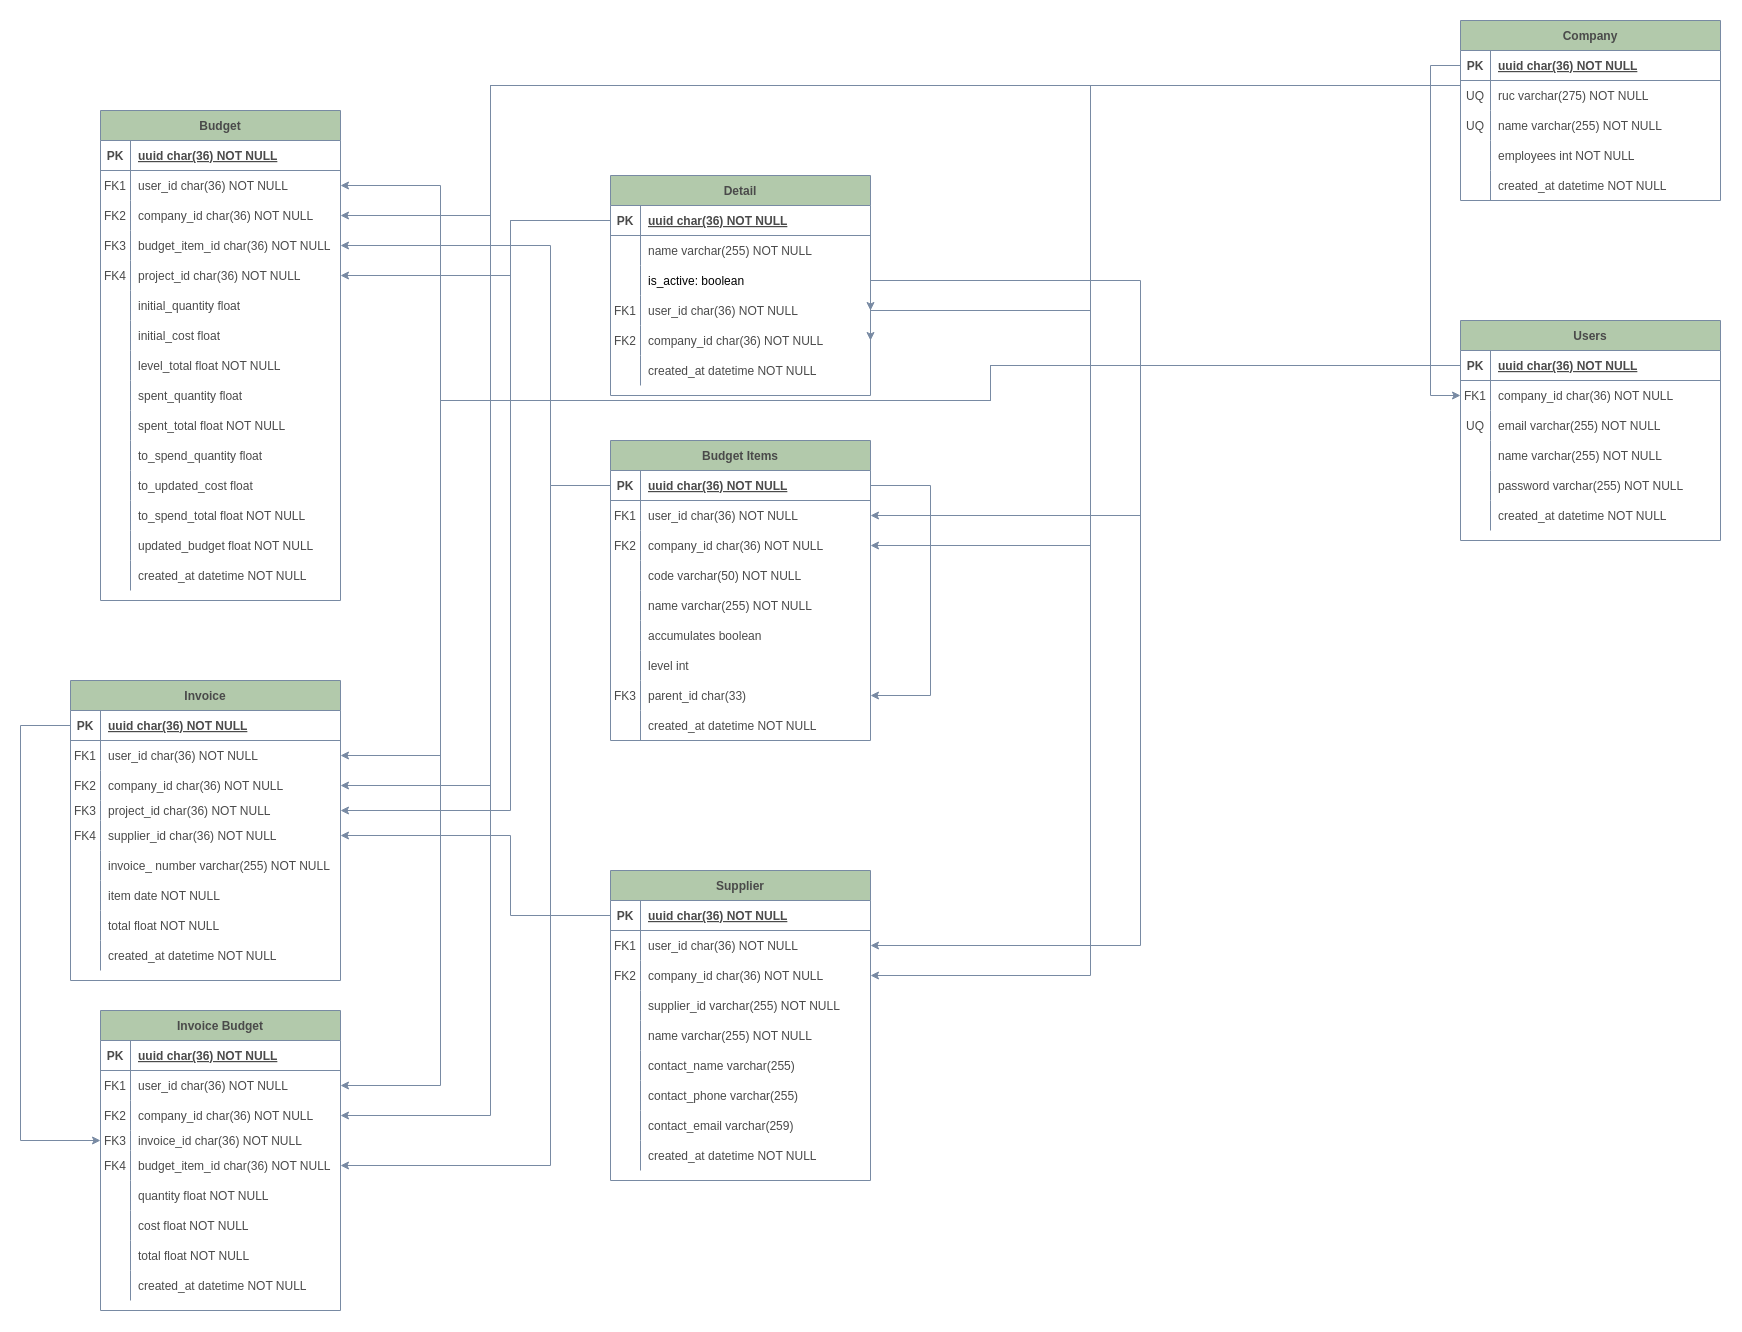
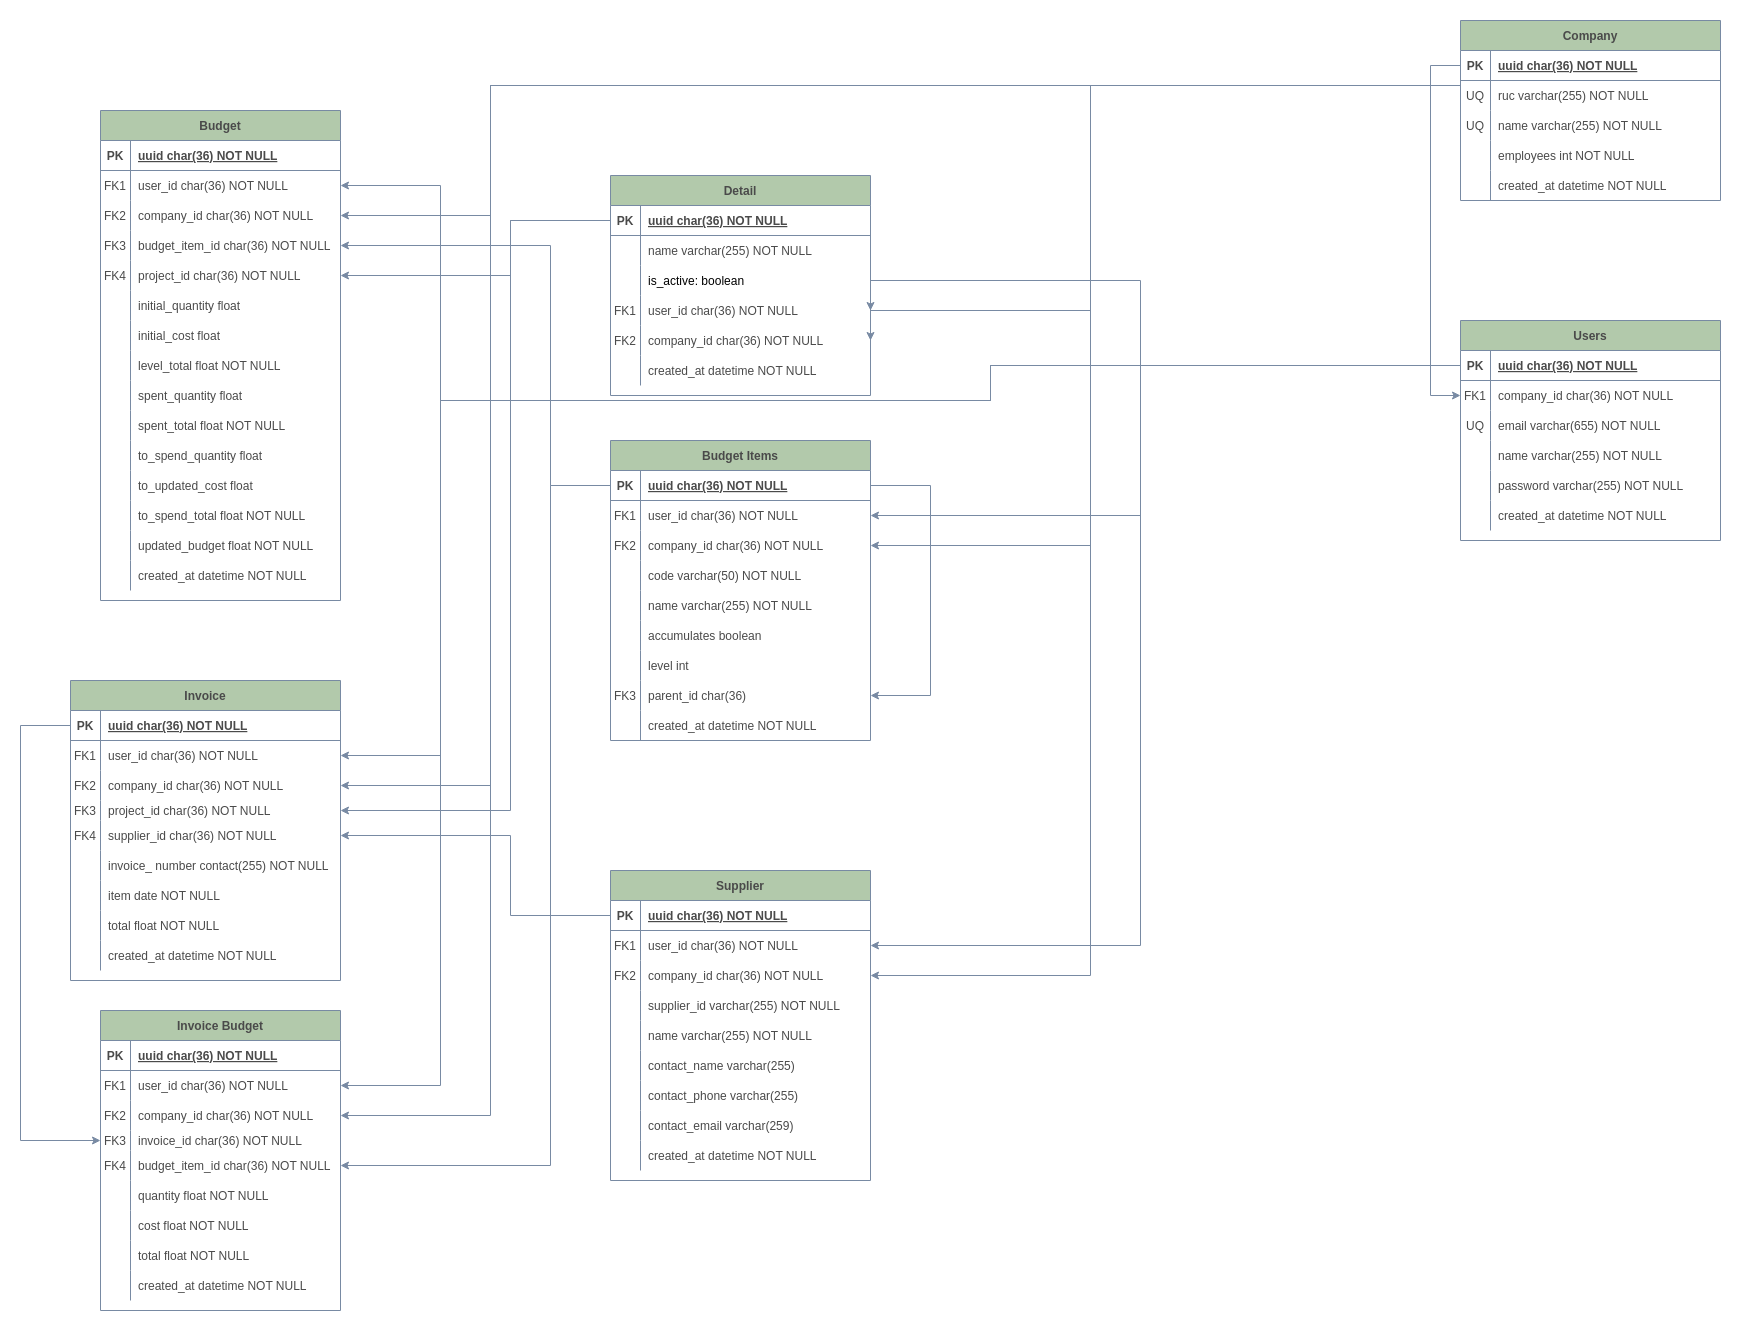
node "ruc varchar(275) NOT NULL": label "ruc varchar(275) NOT NULL" -> "ruc varchar(255) NOT NULL"
node "email varchar(255) NOT NULL": label "email varchar(255) NOT NULL" -> "email varchar(655) NOT NULL"
node "parent_id char(33)": label "parent_id char(33)" -> "parent_id char(36)"
node "invoice_ number varchar(255) NOT NULL": label "invoice_ number varchar(255) NOT NULL" -> "invoice_ number contact(255) NOT NULL"
